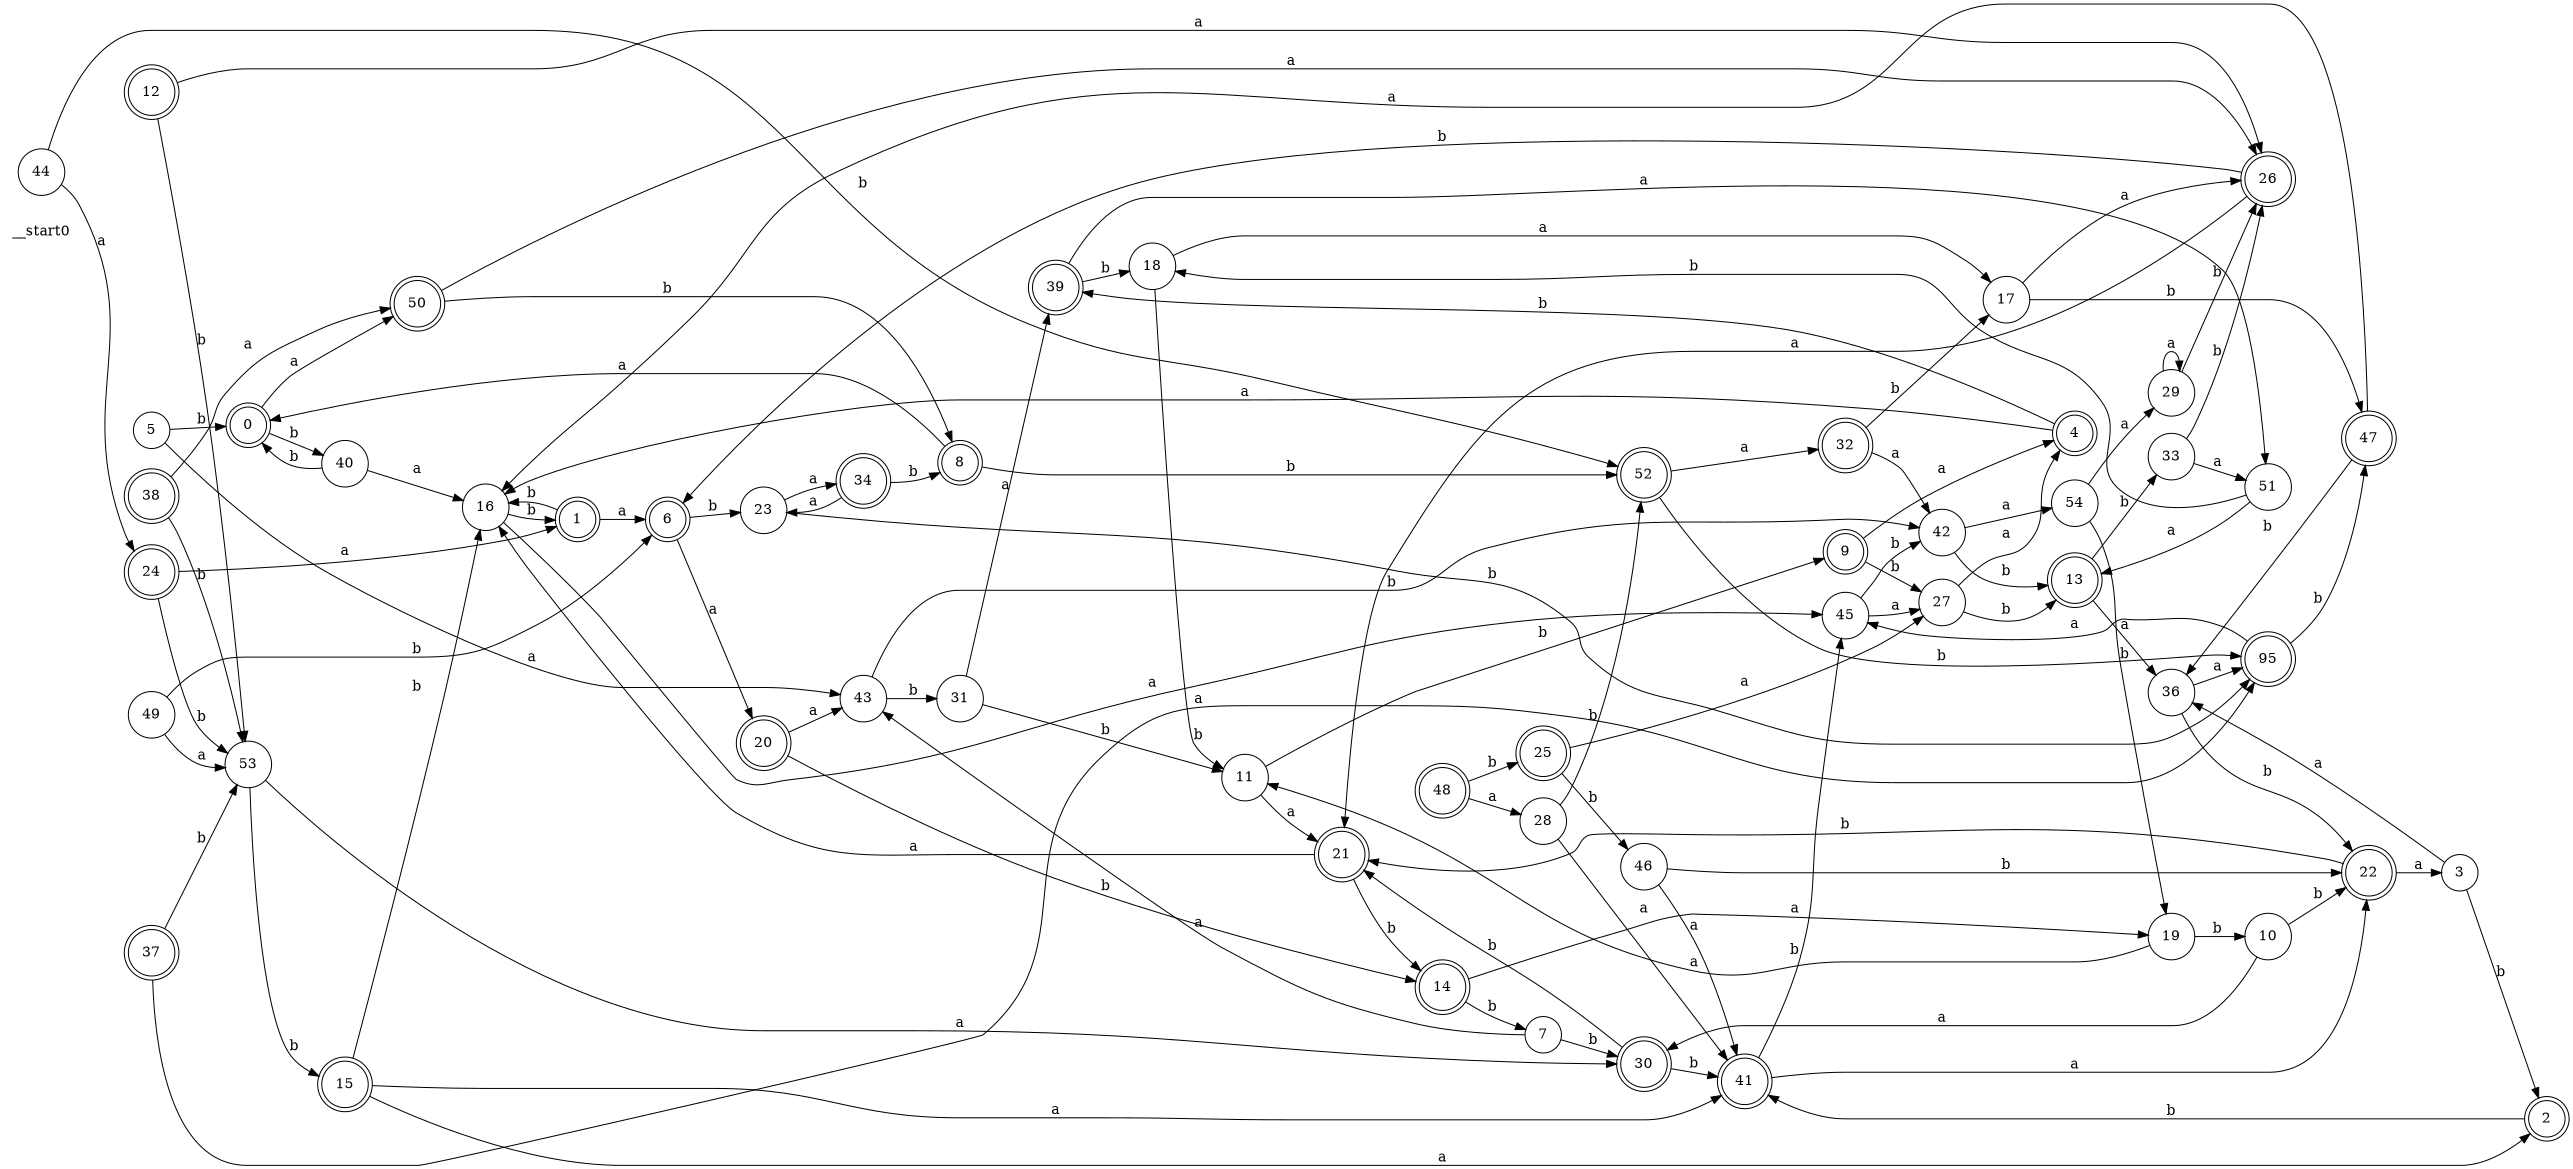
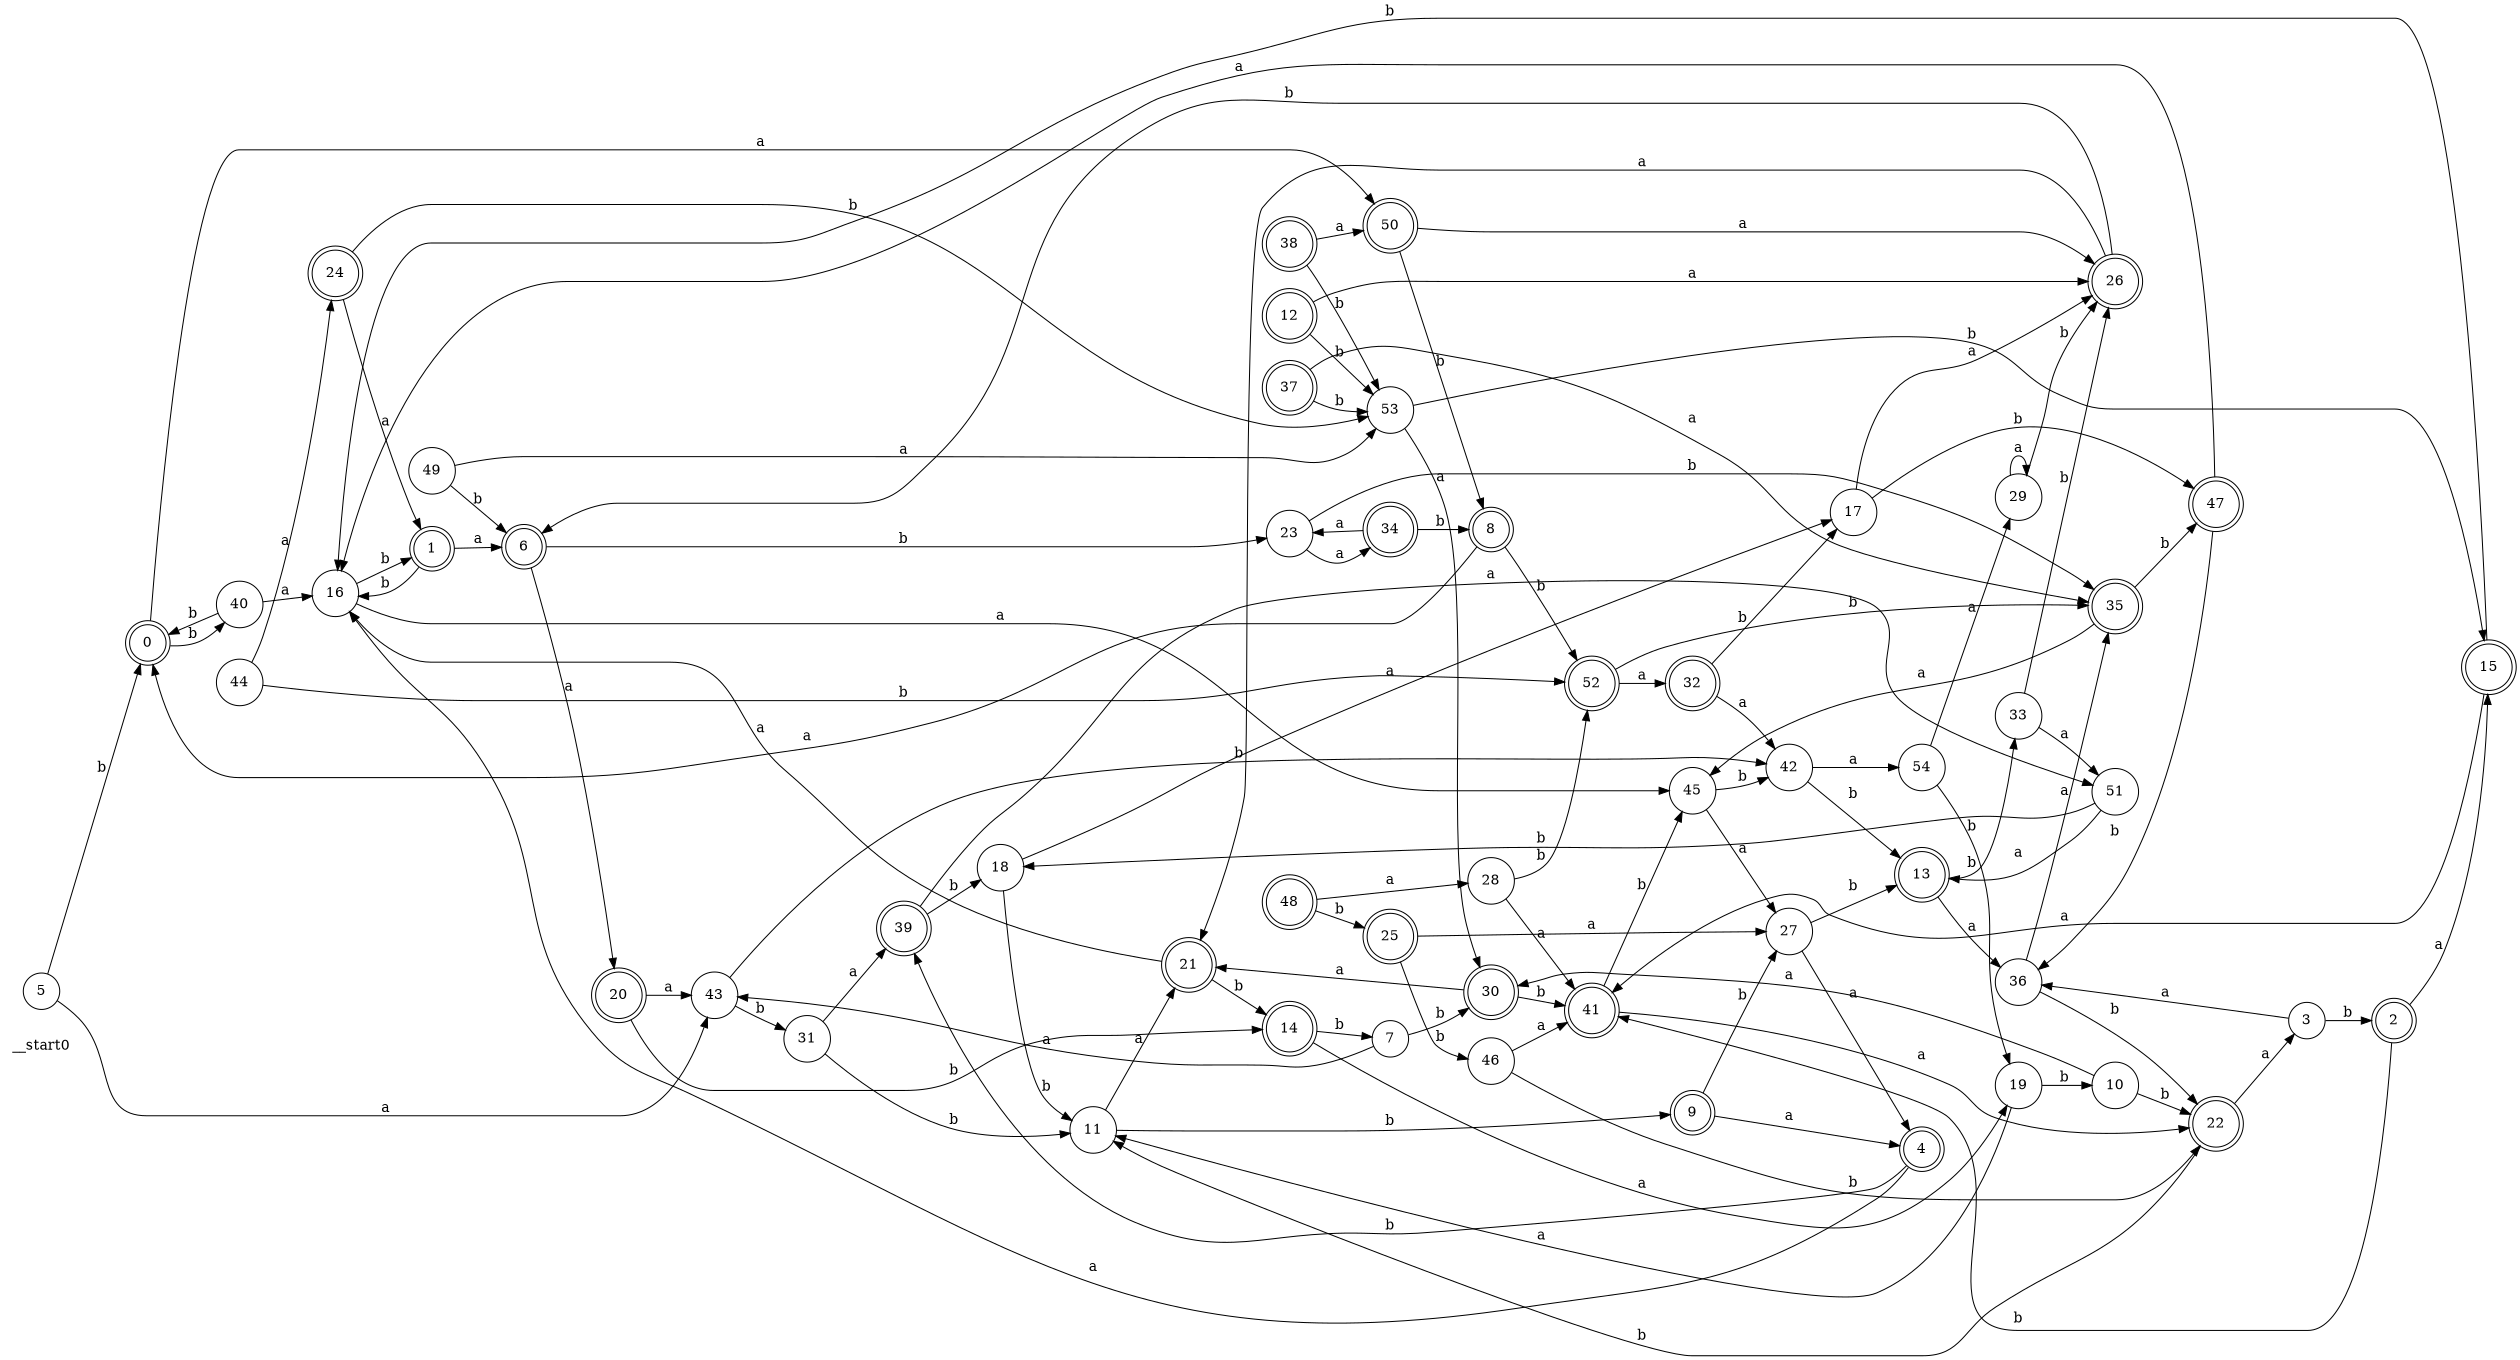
node "95": label "95" -> "35"
edge "22" -> "21": now "22" -> "11"
edge "30" -> "21": label "b" -> "a"
edge "15" -> "2": reversed
